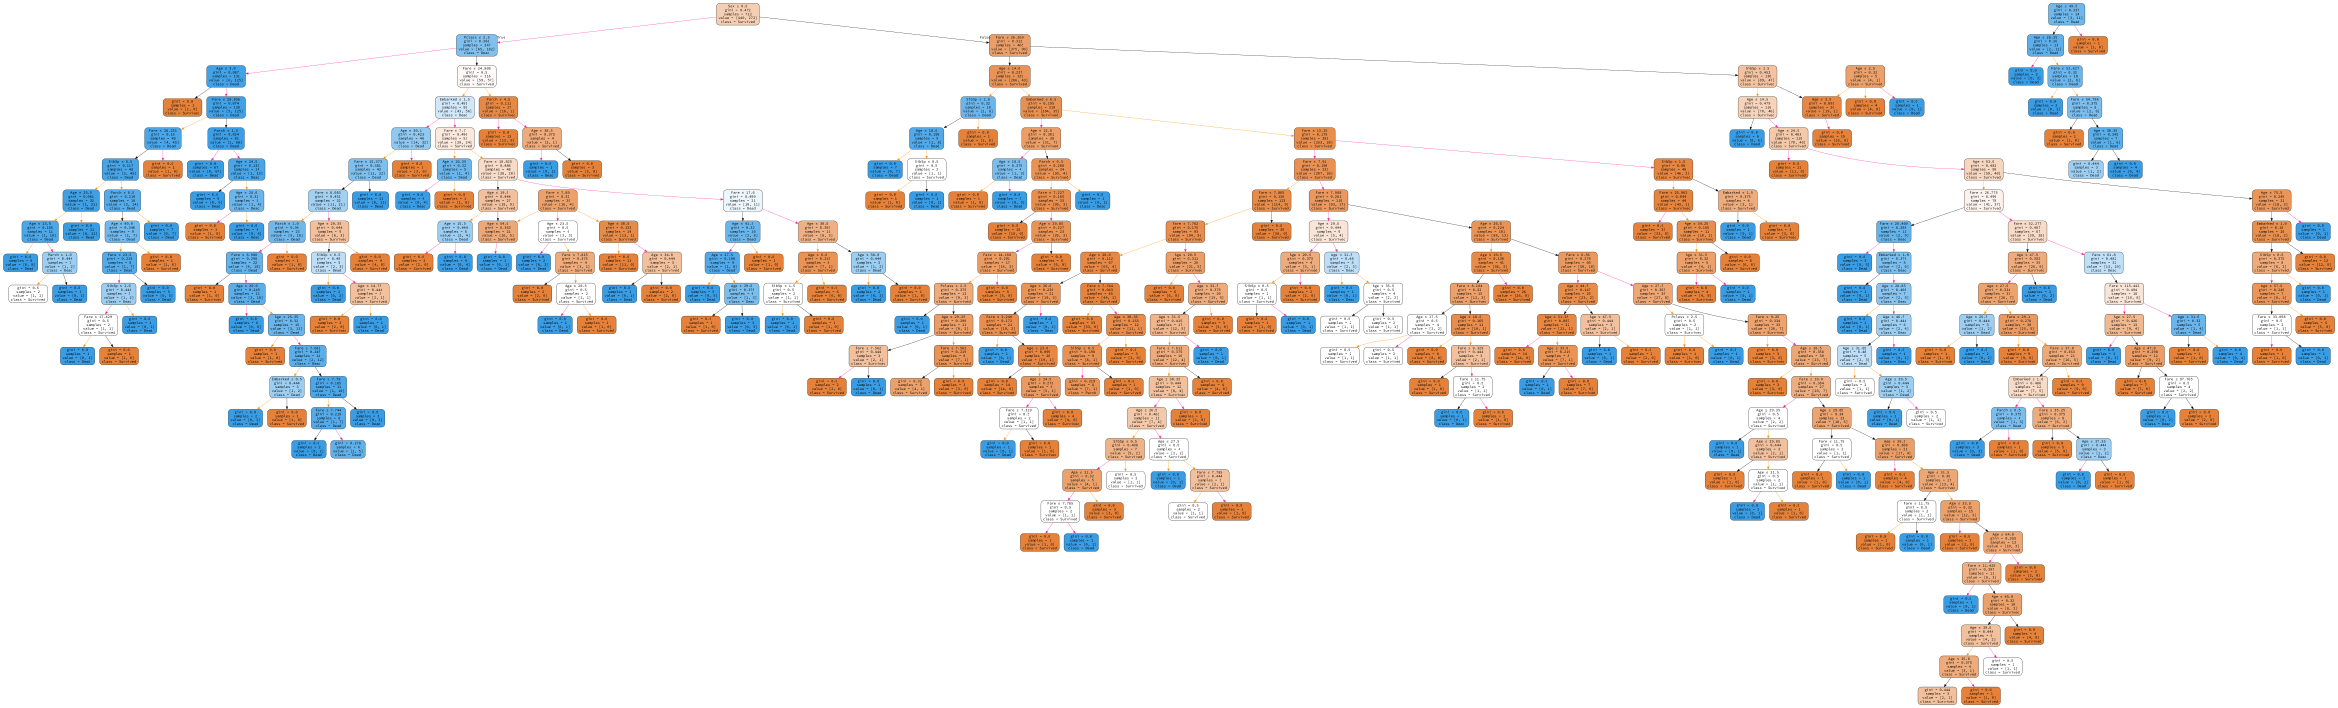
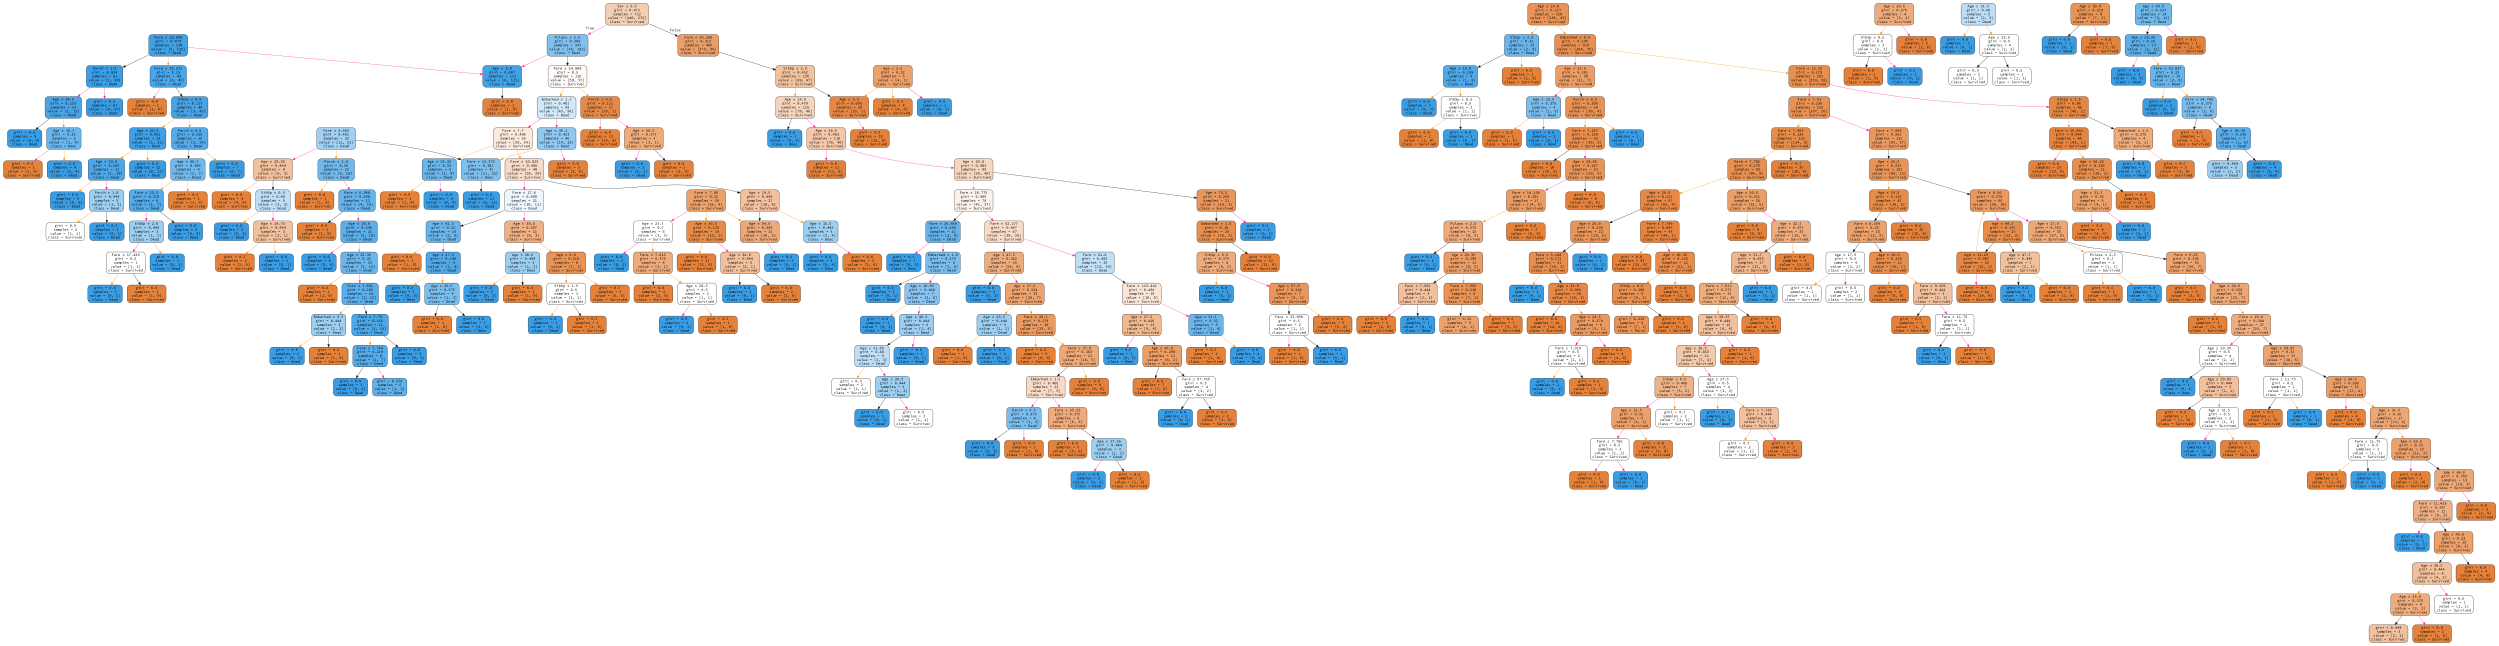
edge "Fare ≤ 26.269" -> "Age ≤ 14.0": removed
edge "Age ≤ 3.0" -> "Fare ≤ 28.856": reversed
edge "Fare ≤ 15.373" -> "Fare ≤ 8.083": reversed
node "Age ≤ 29.5": removed
edge "Age ≤ 31.25" -> "Age ≤ 33.0": now "Age ≤ 31.25" -> "Fare ≤ 8.56"
edge "Age ≤ 31.85" -> "Age ≤ 39.5": color darkorange -> deeppink
